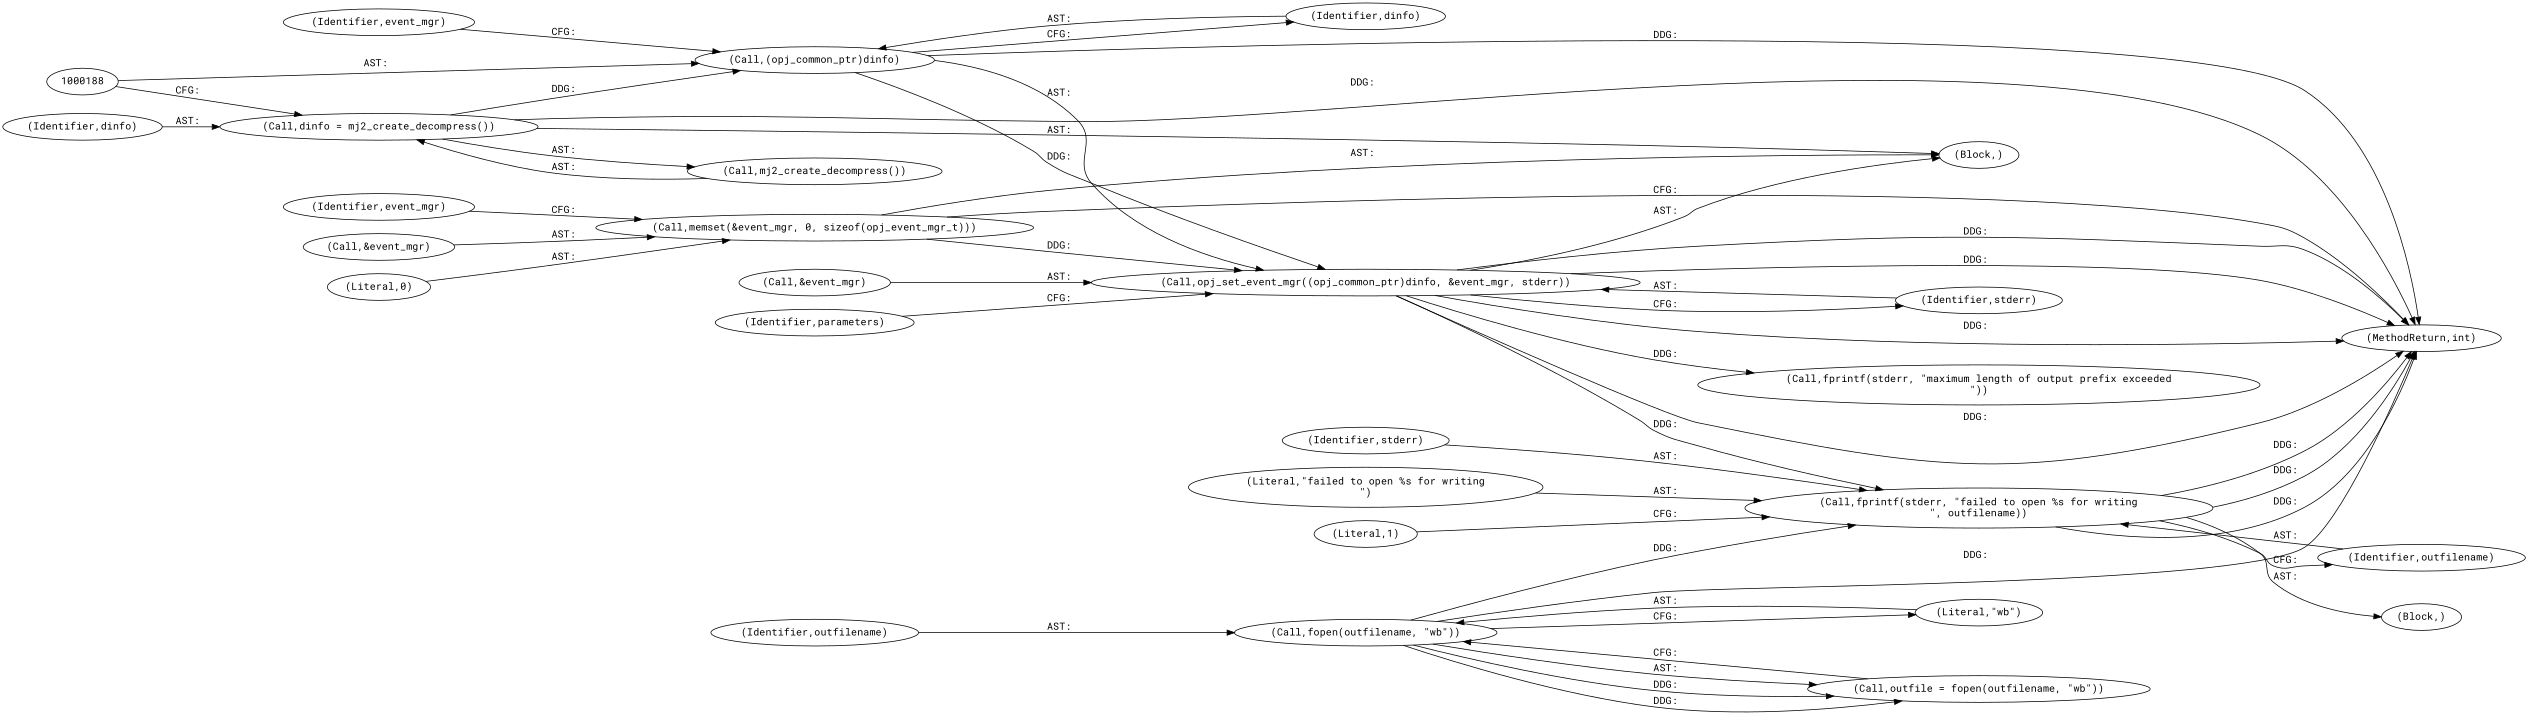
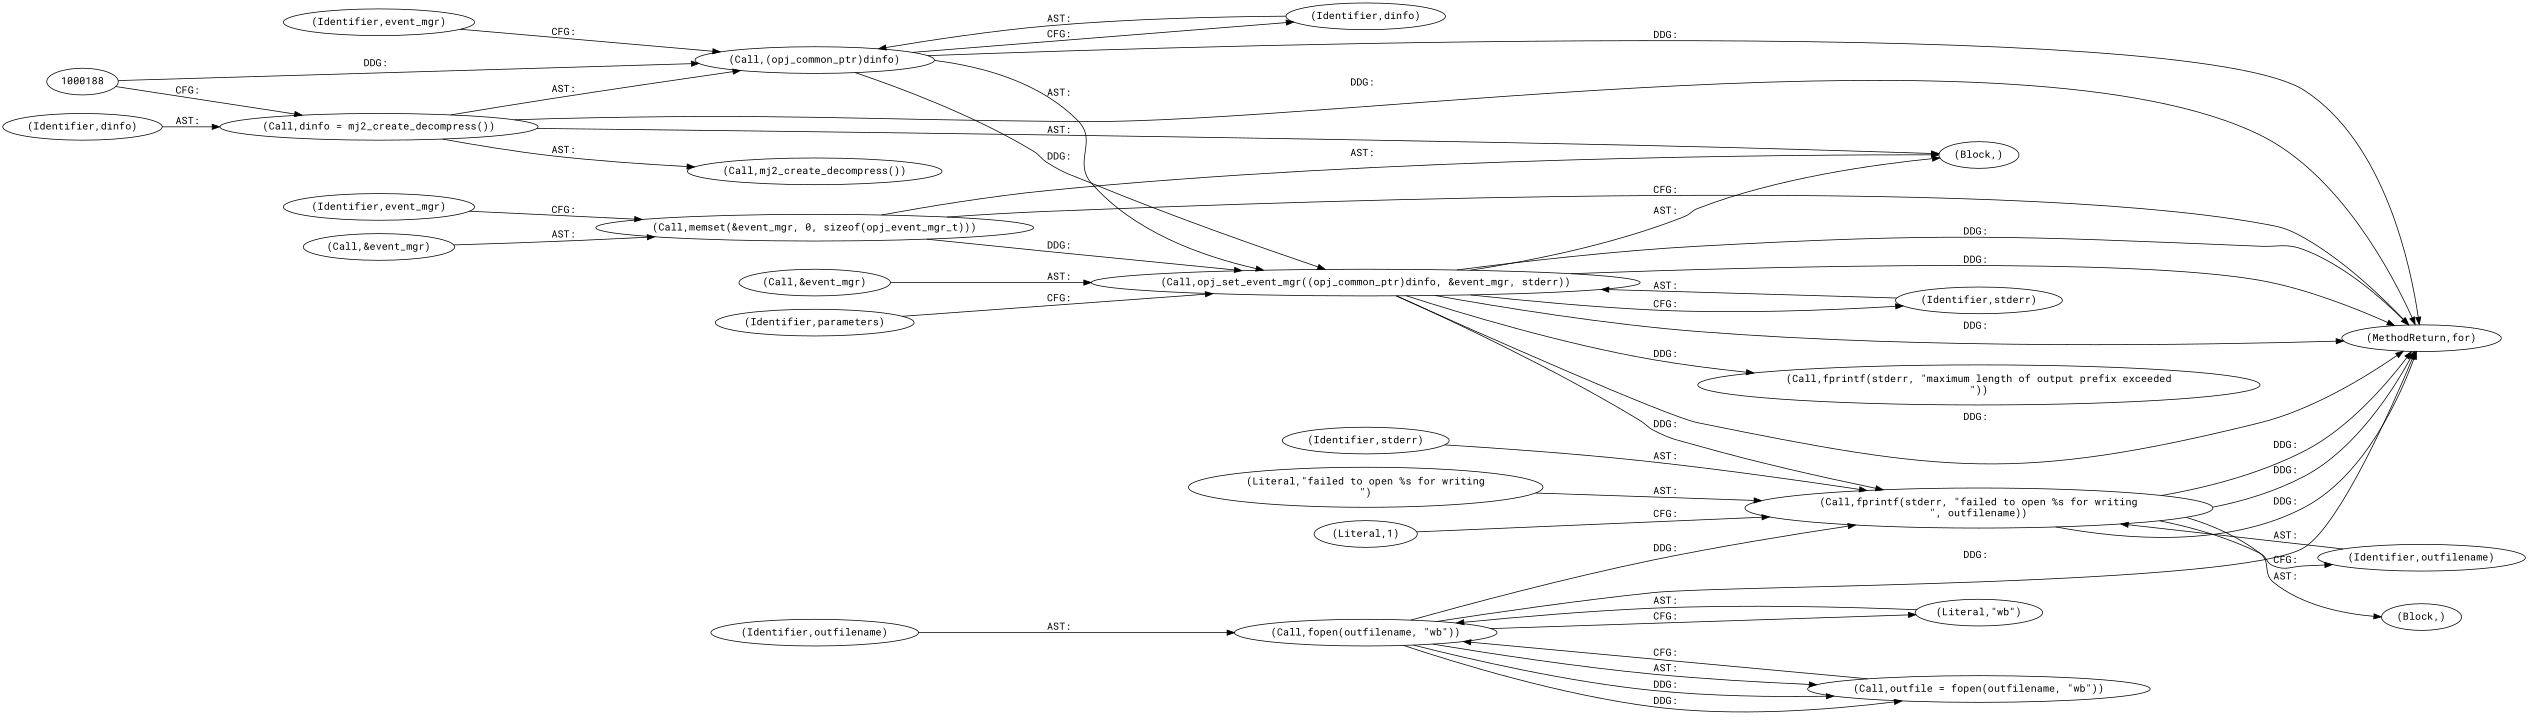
edge "1000188" -> "(Call,(opj_common_ptr)dinfo)": label "AST: " -> "DDG: "
edge "(Call,dinfo = mj2_create_decompress())" -> "(Call,(opj_common_ptr)dinfo)": label "DDG: " -> "AST: "
edge "(Call,mj2_create_decompress())" -> "(Call,dinfo = mj2_create_decompress())": removed, label "AST:"
node "(Literal,0)": removed
node "(MethodReturn,int)": label "(MethodReturn,int)" -> "(MethodReturn,for)"
